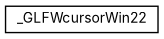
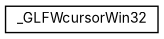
node "_GLFWcursorWin22": label "_GLFWcursorWin22" -> "_GLFWcursorWin32"
